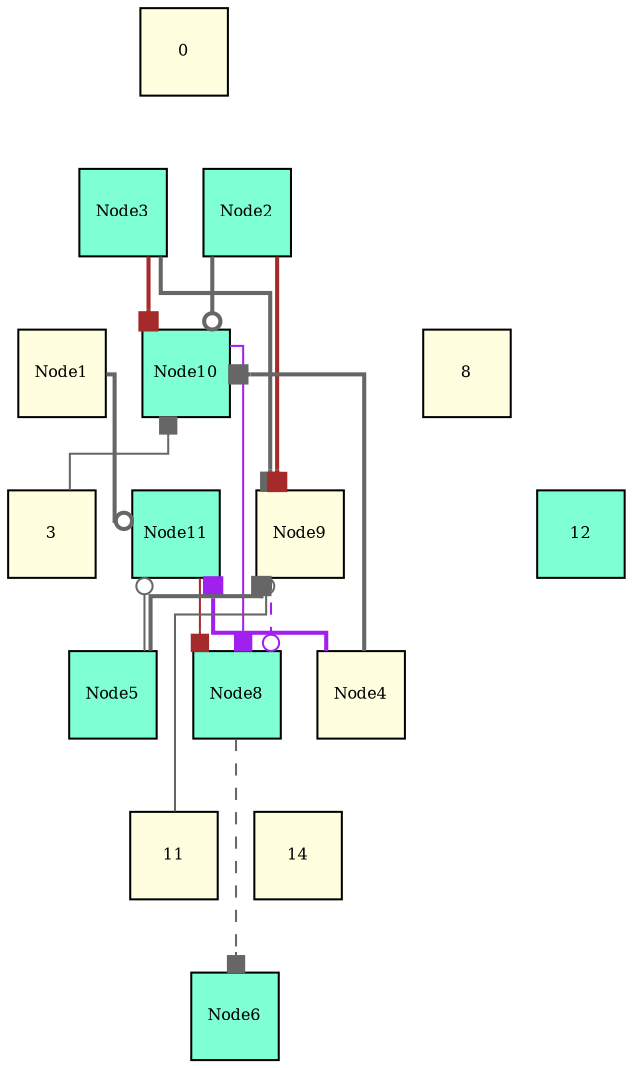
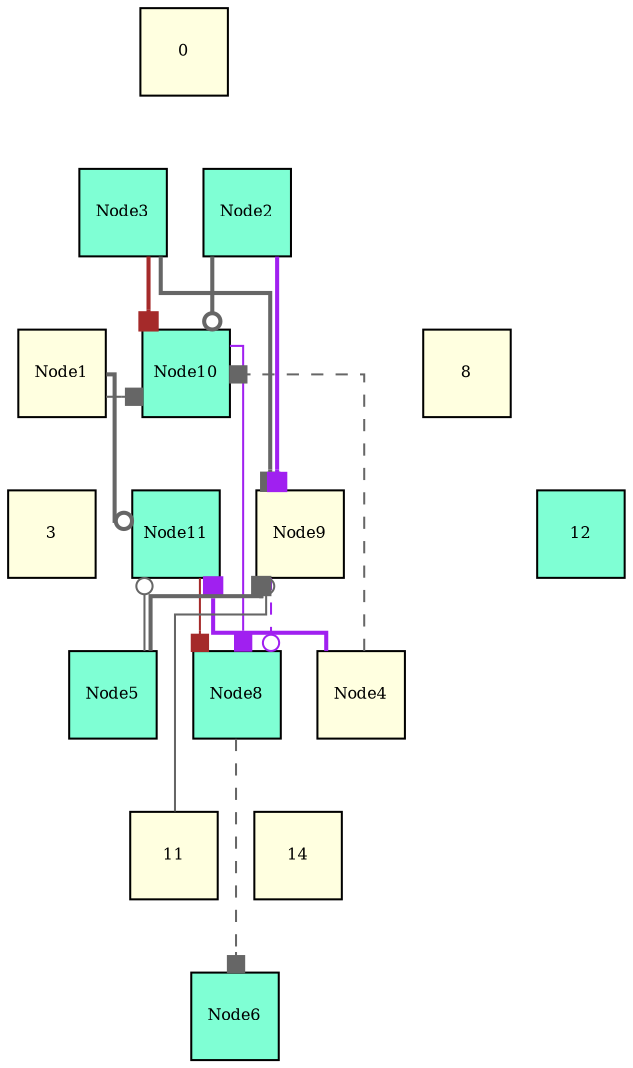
edge "Node2" -> "Node9": color brown -> purple
edge "3" -> "Node10": now "Node1" -> "Node10"
edge "Node4" -> "Node10": style bold -> dashed
